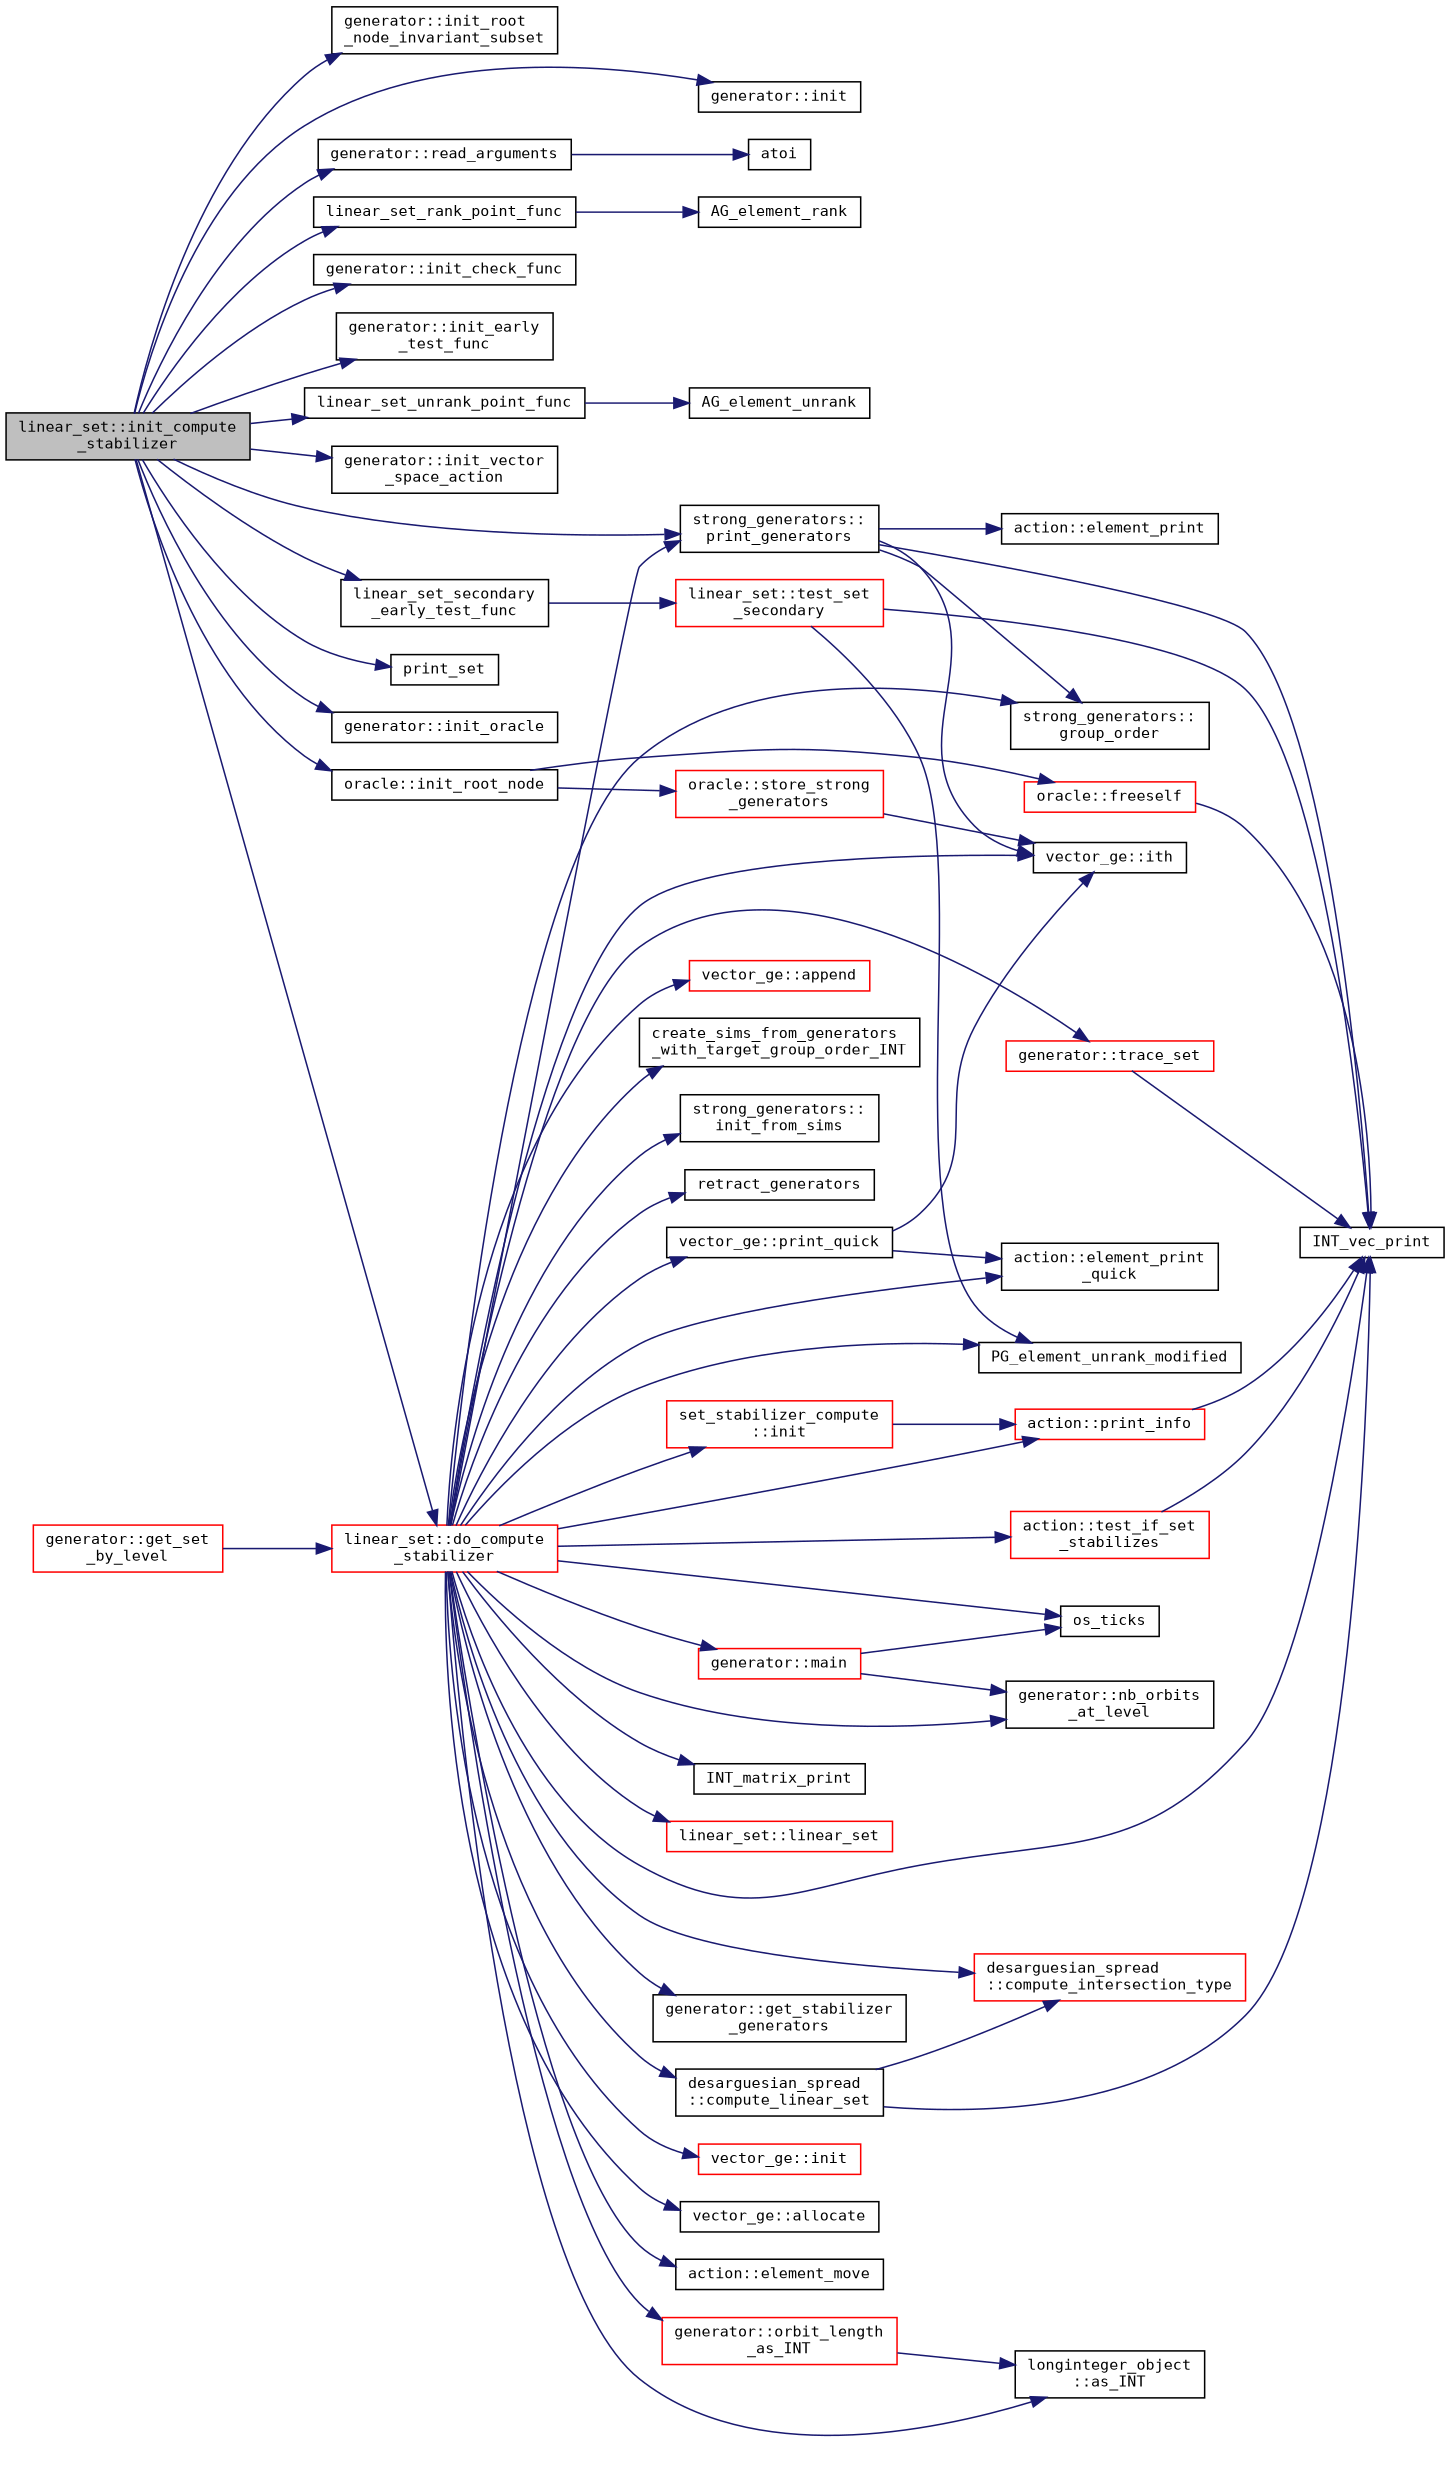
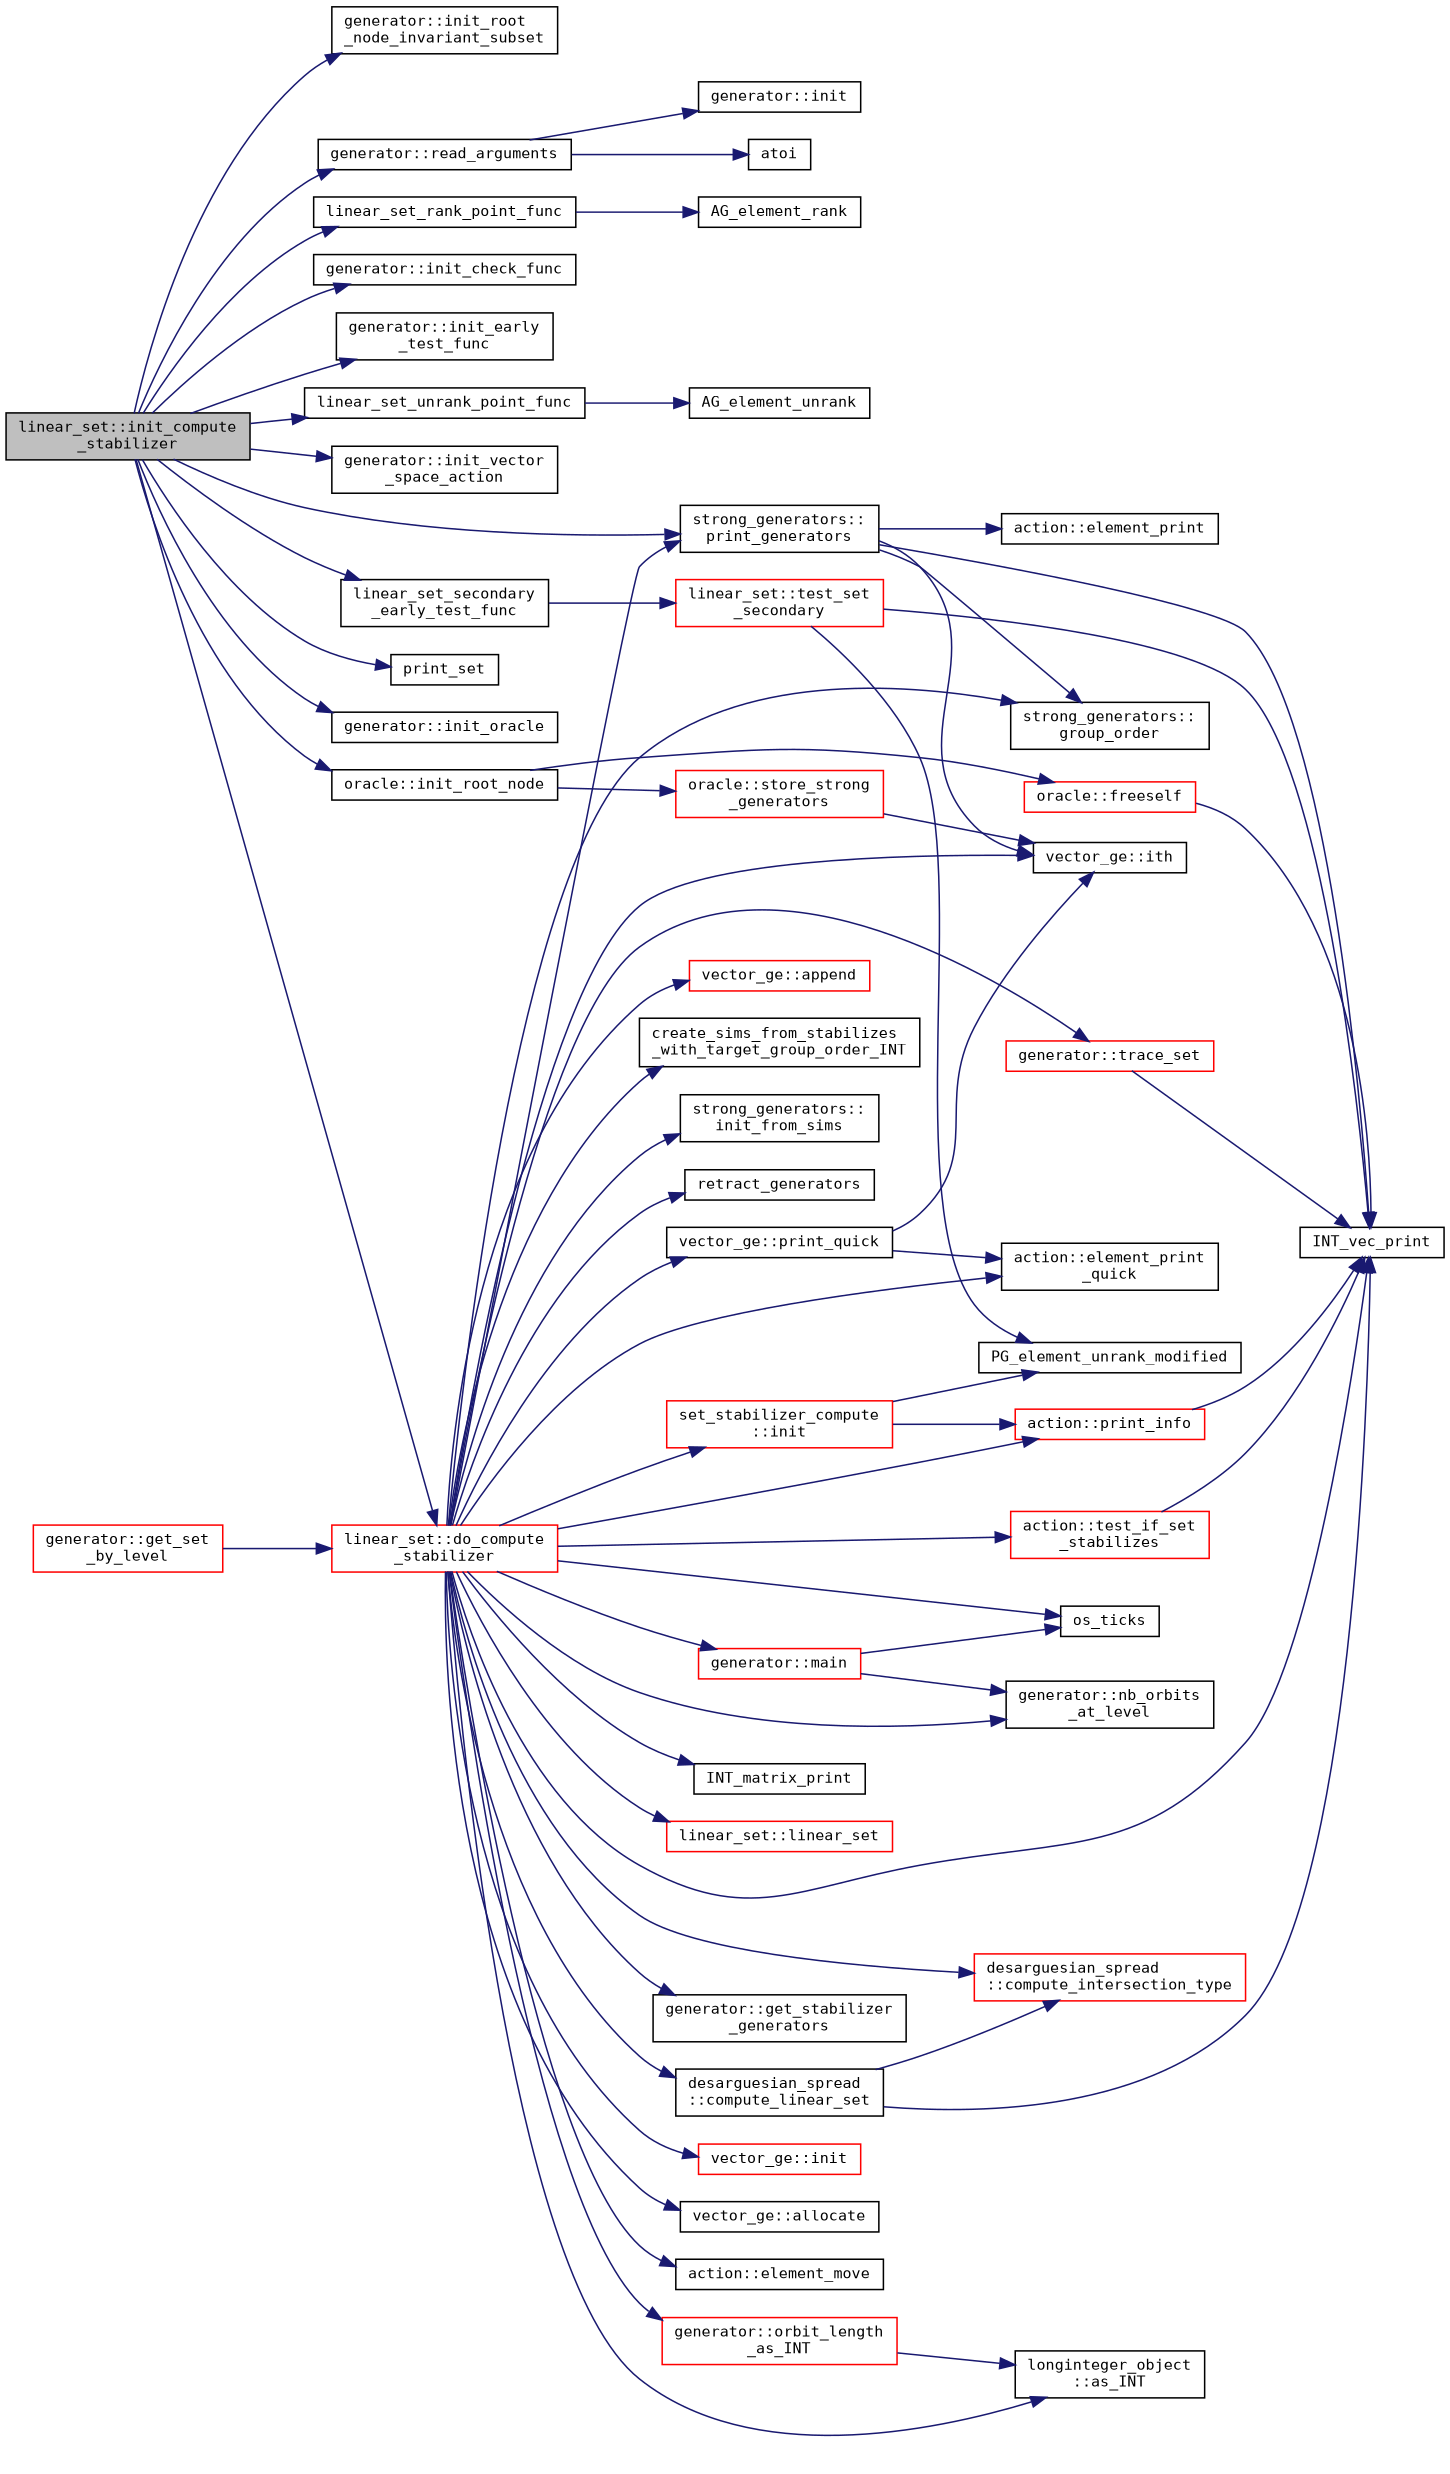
edge "linear_set::init_compute _stabilizer" -> "generator::init": now "generator::read_arguments" -> "generator::init"
node "create_sims_from_generators _with_target_group_order_INT": label "create_sims_from_generators _with_target_group_order_INT" -> "create_sims_from_stabilizes _with_target_group_order_INT"
edge "linear_set::do_compute _stabilizer" -> "PG_element_unrank_modified": now "set_stabilizer_compute ::init" -> "PG_element_unrank_modified"
